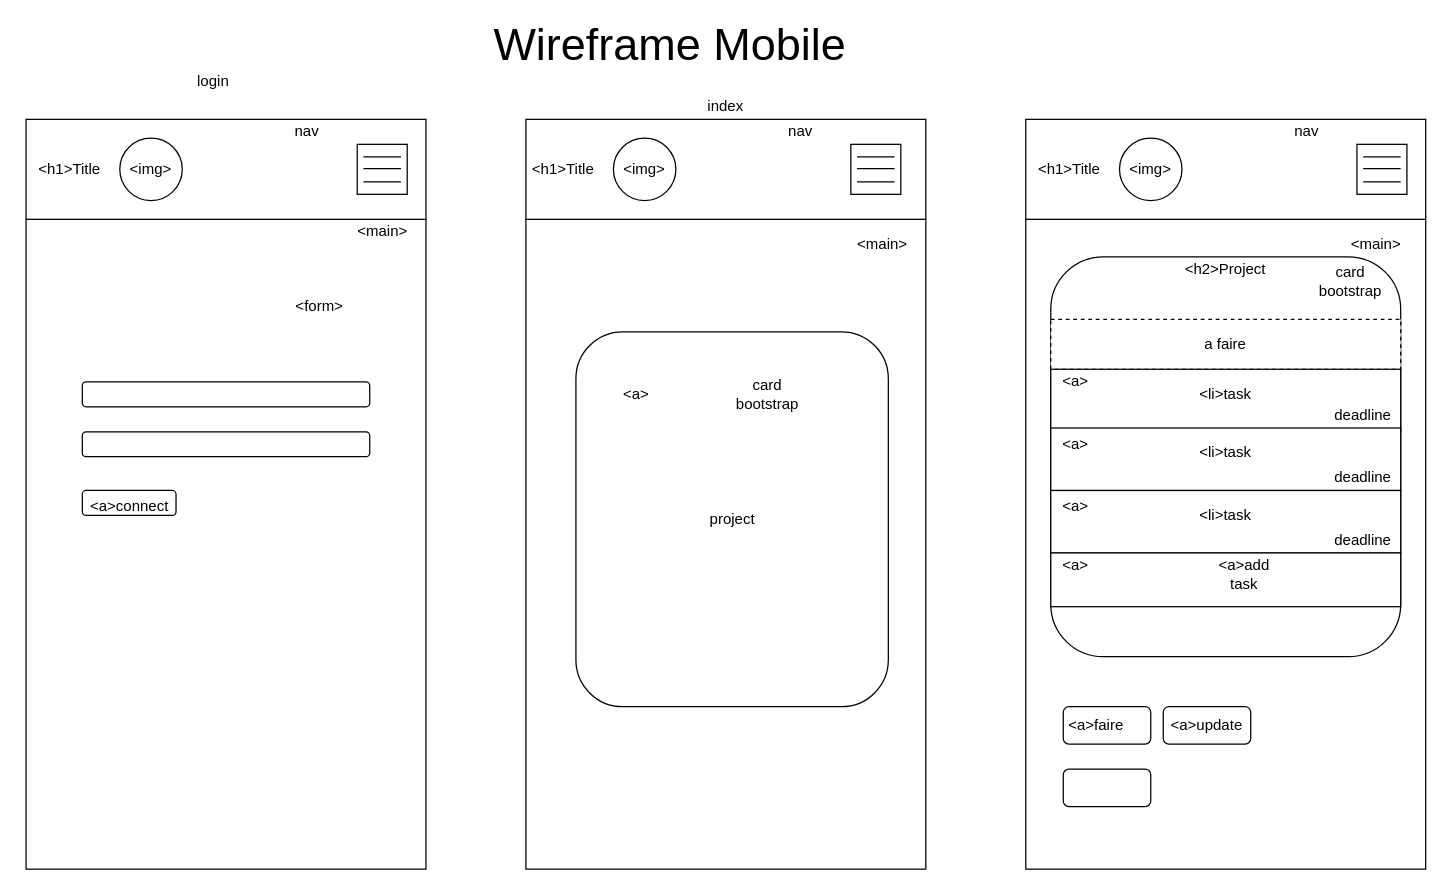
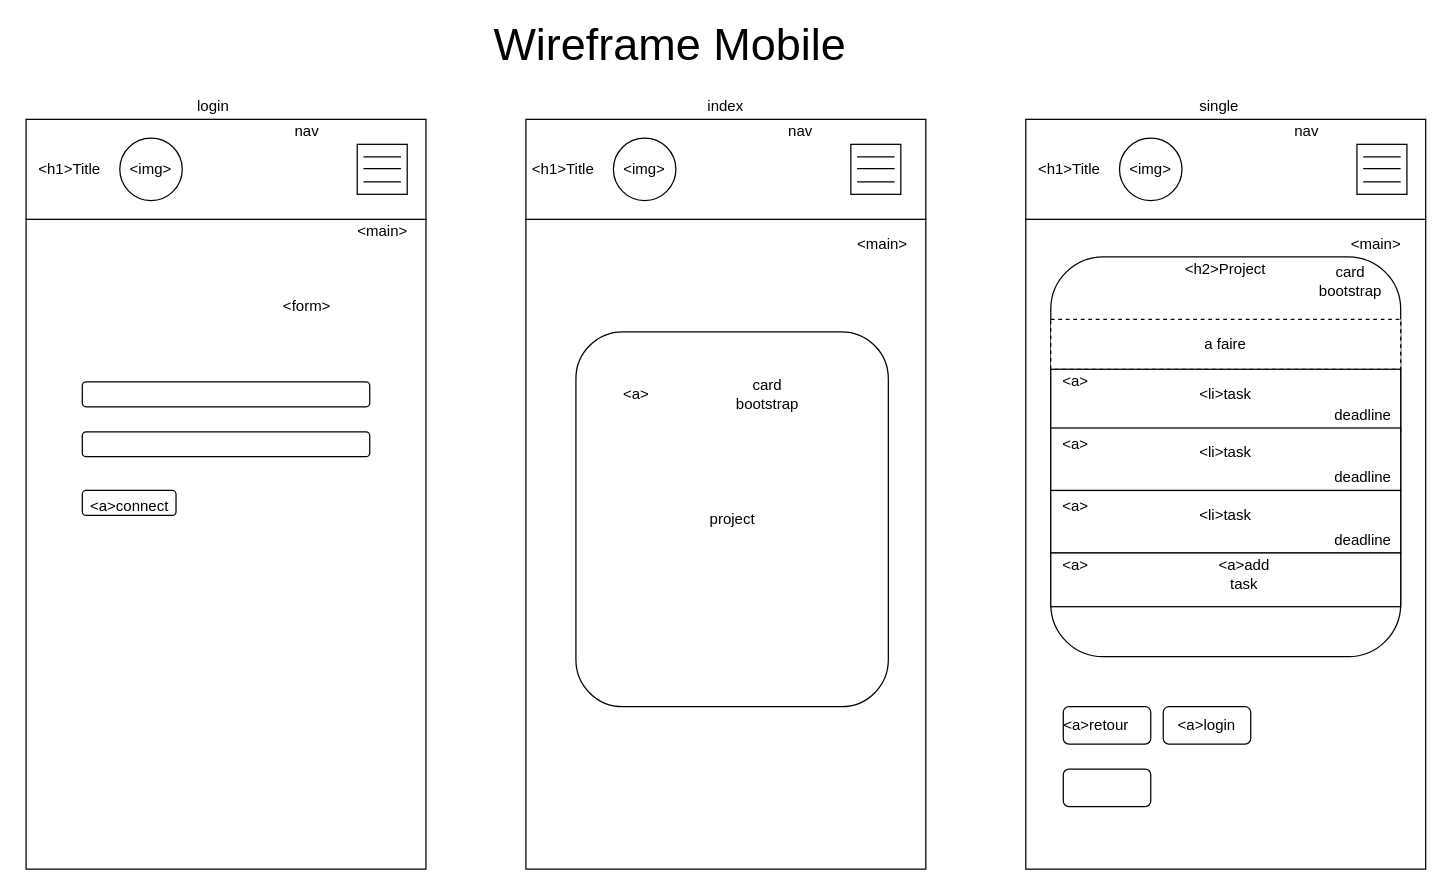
node "login": moved (213, 82) -> (213, 107)
node "single": added
node "<form>": moved (319, 307) -> (307, 307)
node "<a>faire": label "<a>faire" -> "<a>retour"
node "<a>update": label "<a>update" -> "<a>login"
